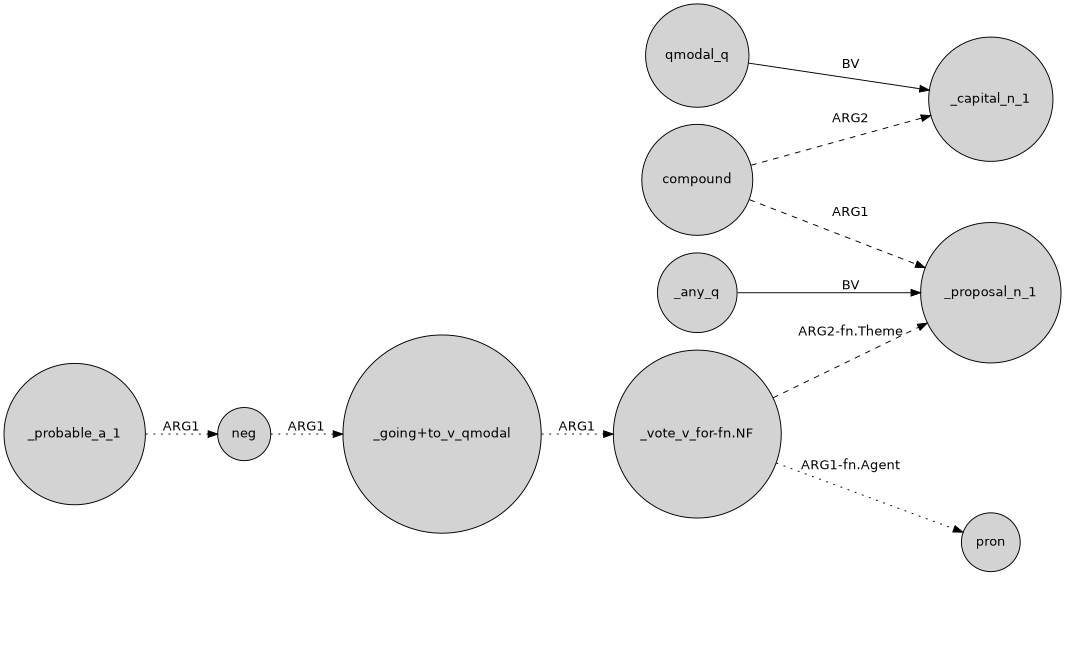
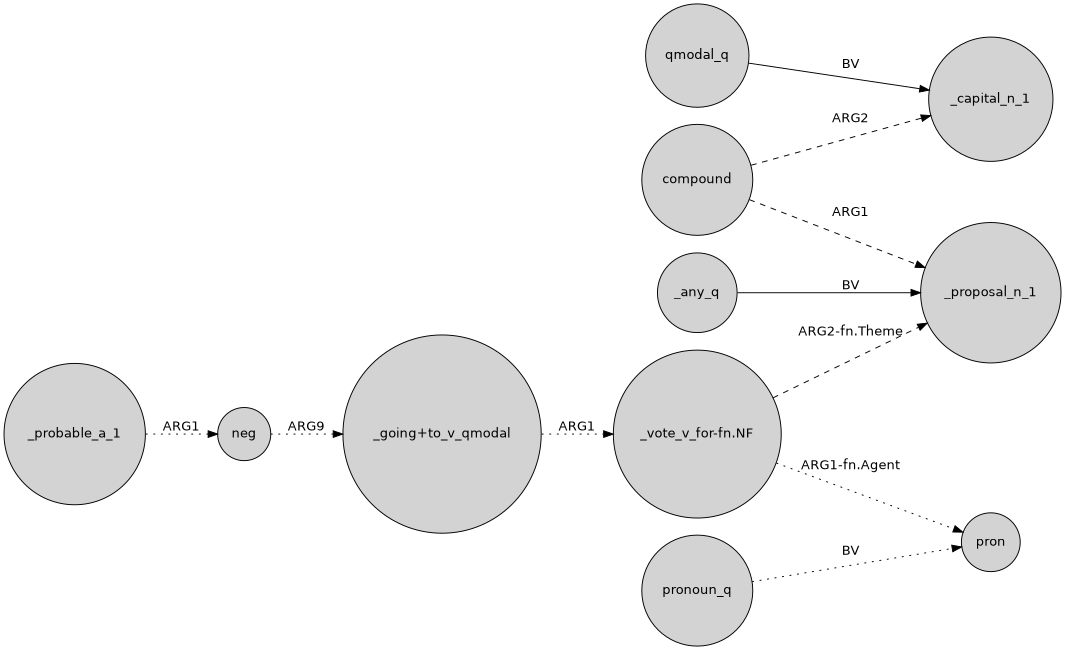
edge "neg" -> "_going+to_v_qmodal": label "ARG1" -> "ARG9"
node "pronoun_q": added
